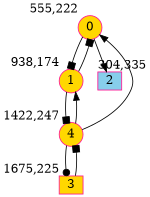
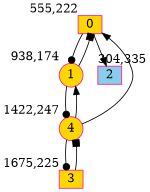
node "0 555,222": shape circle -> box
edge "0 555,222" -> "1 938,174": arrowhead box -> dot
edge "1 938,174" -> "4 1422,247": arrowhead box -> dot
